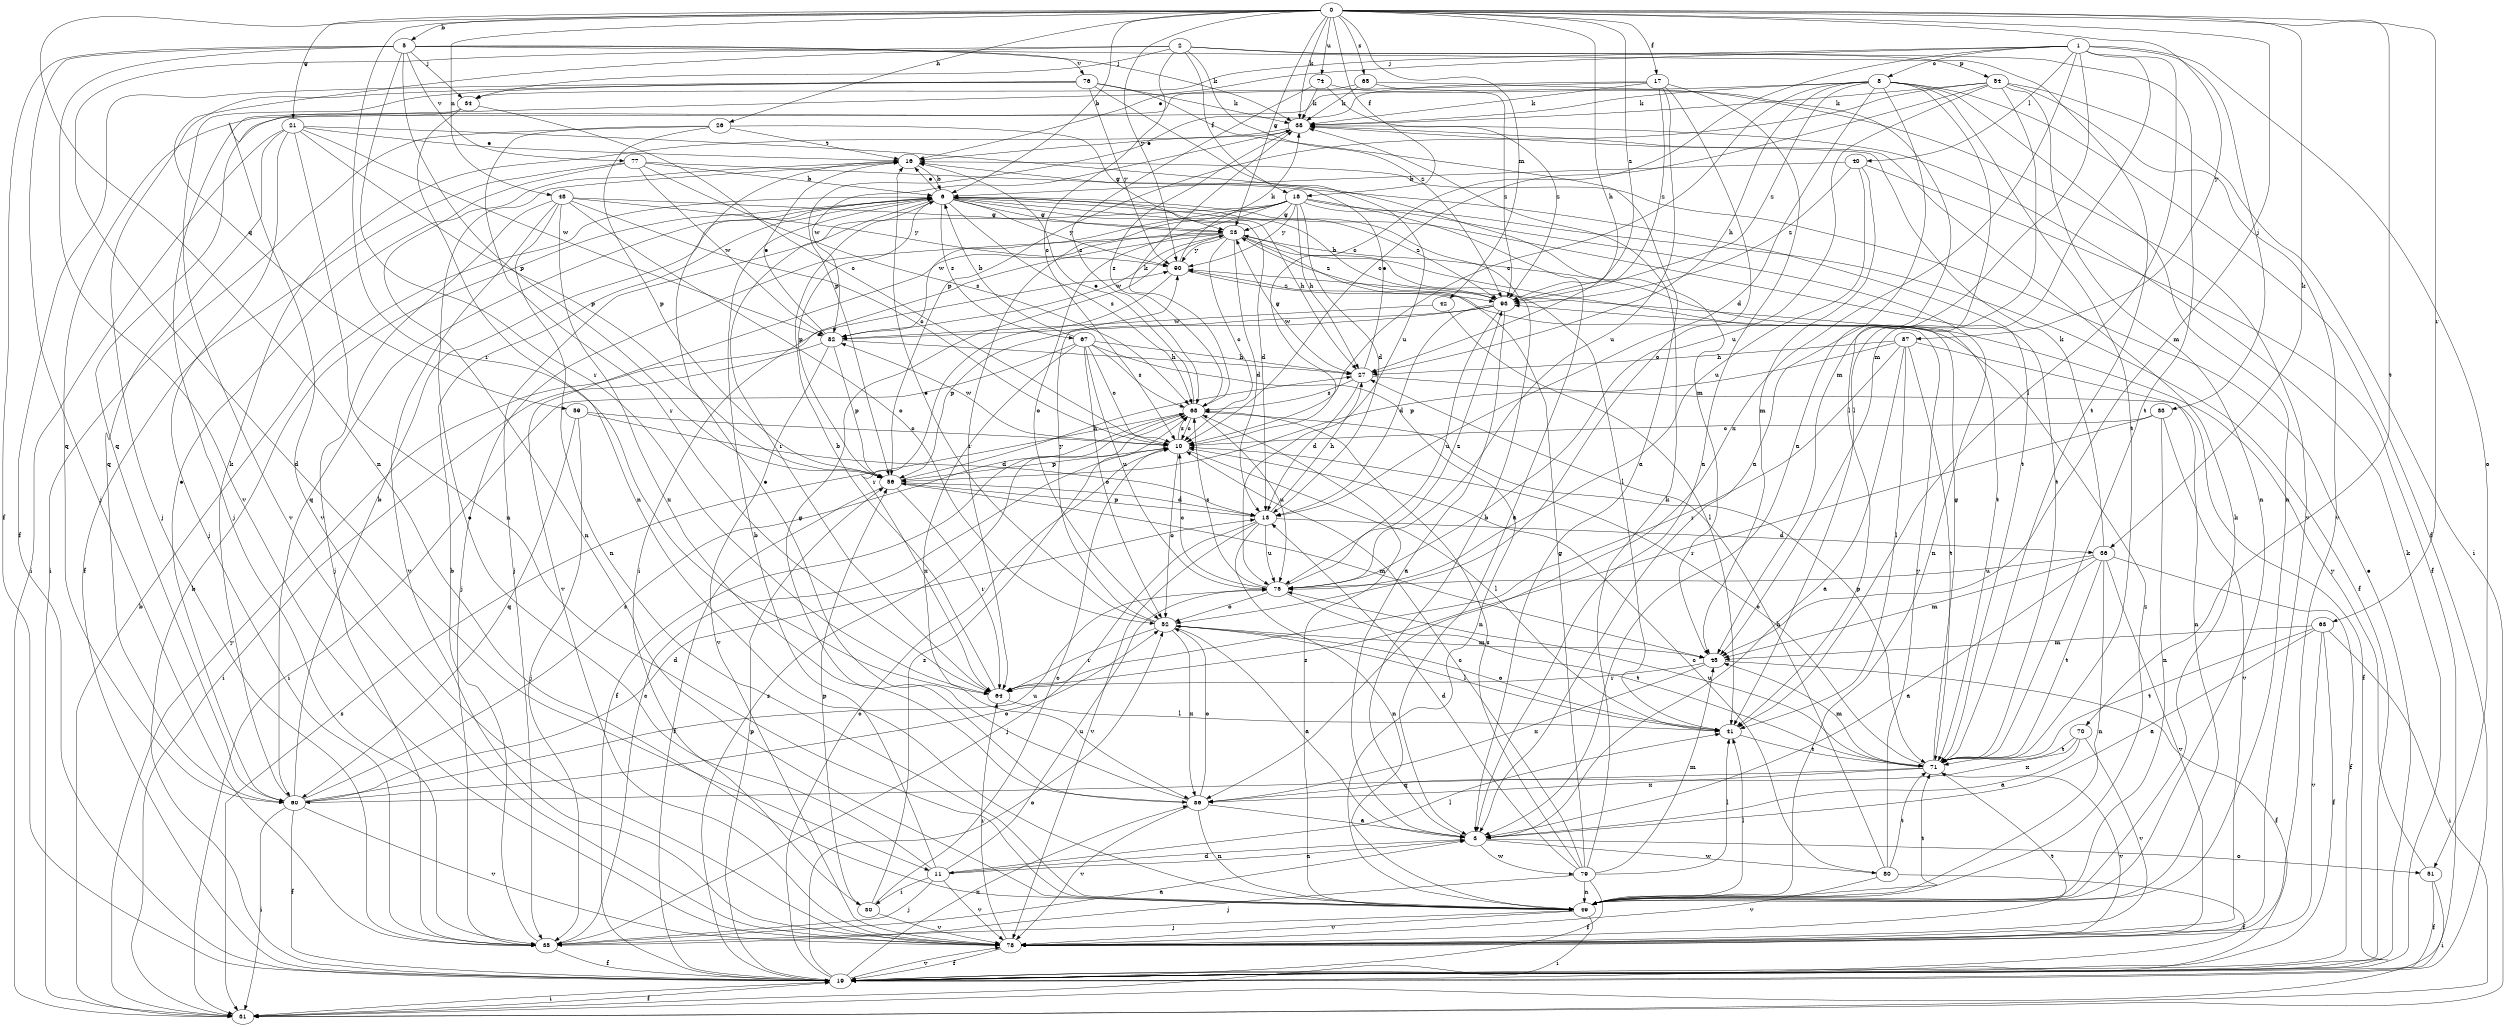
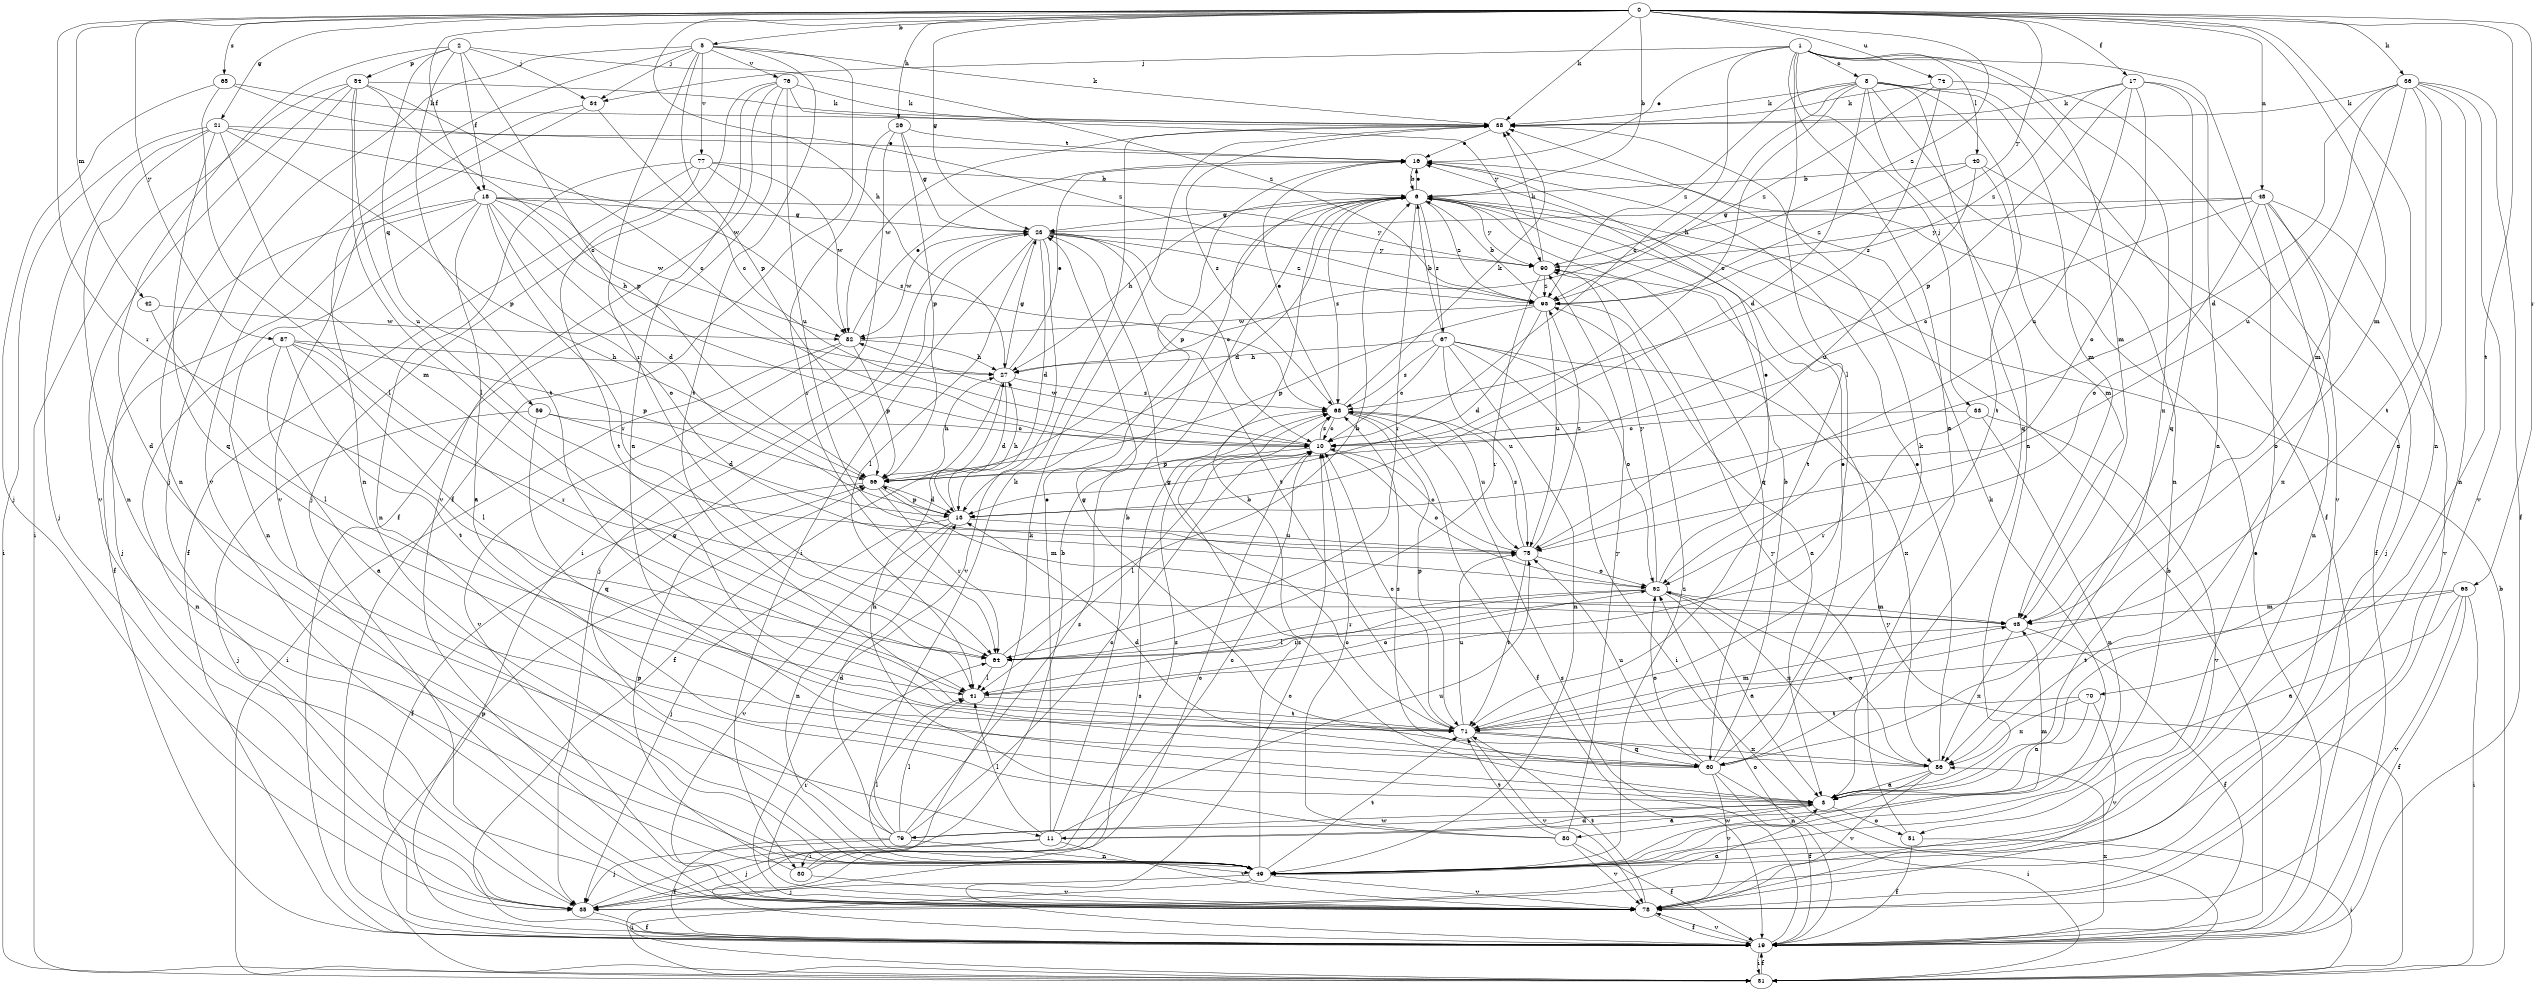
edge "13" -> "36": reversed
edge "68" -> "31": reversed
